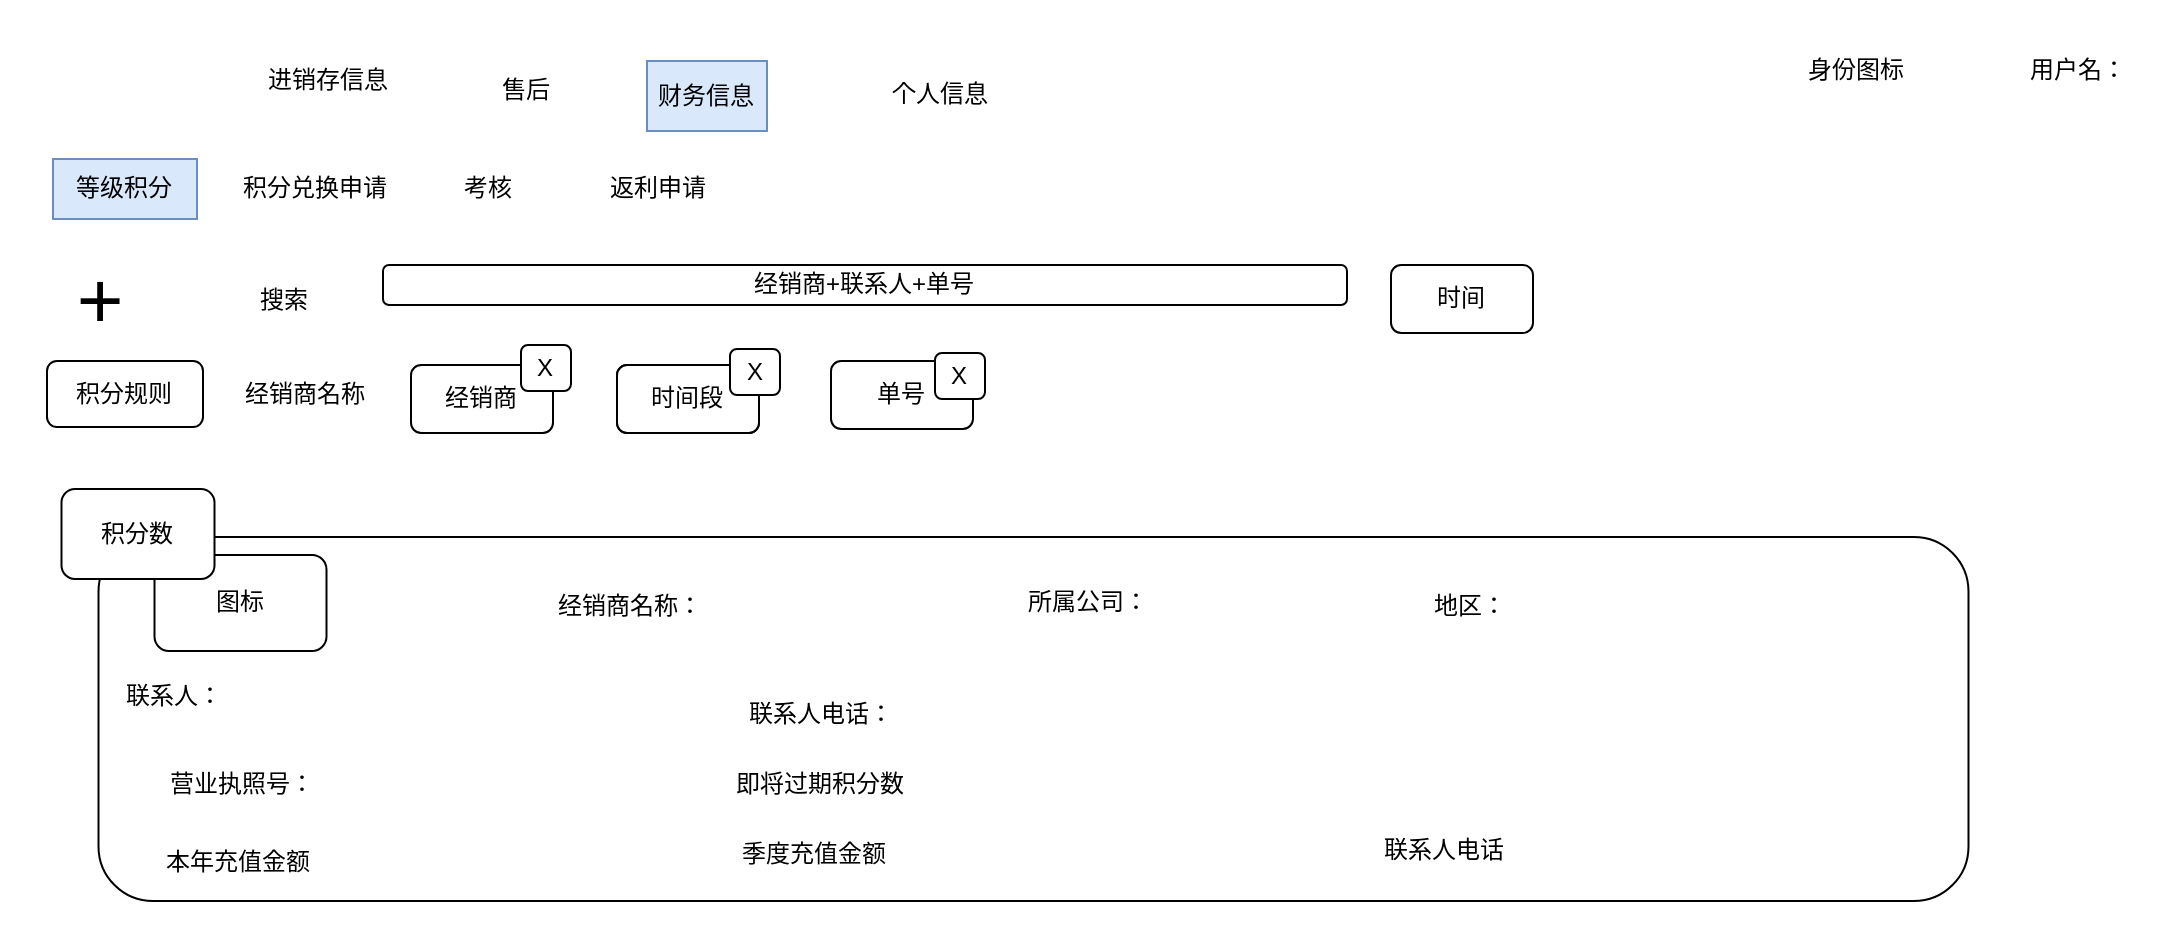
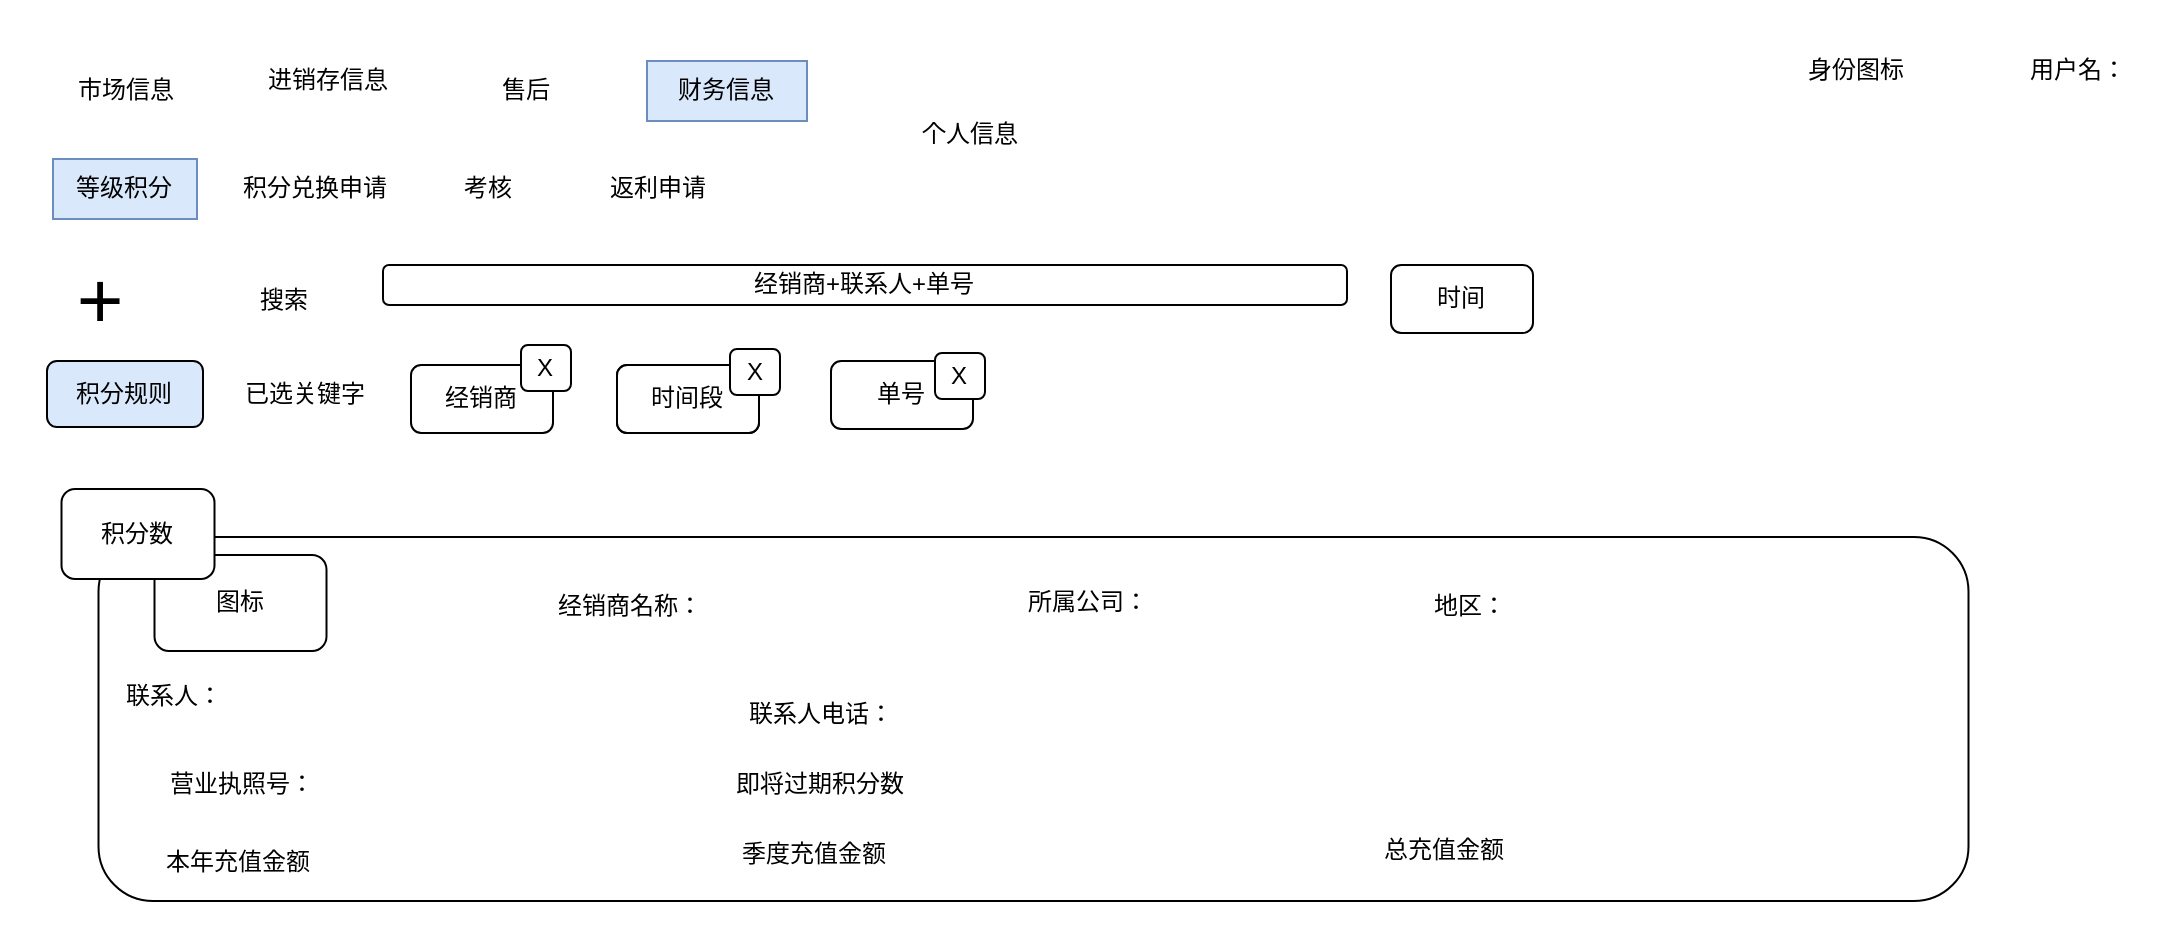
node "市场信息": added
node "个人信息": moved (941, 95) -> (971, 135)
node "财务信息": size 120x70 -> 160x60
node "积分规则": fillcolor #ffffff -> #dae8fc
node "经销商名称": label "经销商名称" -> "已选关键字"
node "联系人电话": label "联系人电话" -> "总充值金额"
